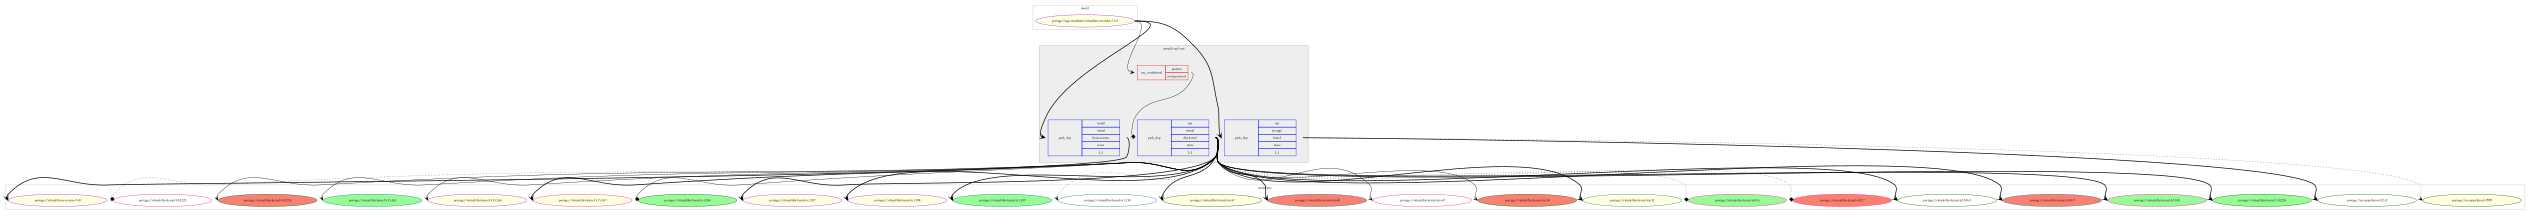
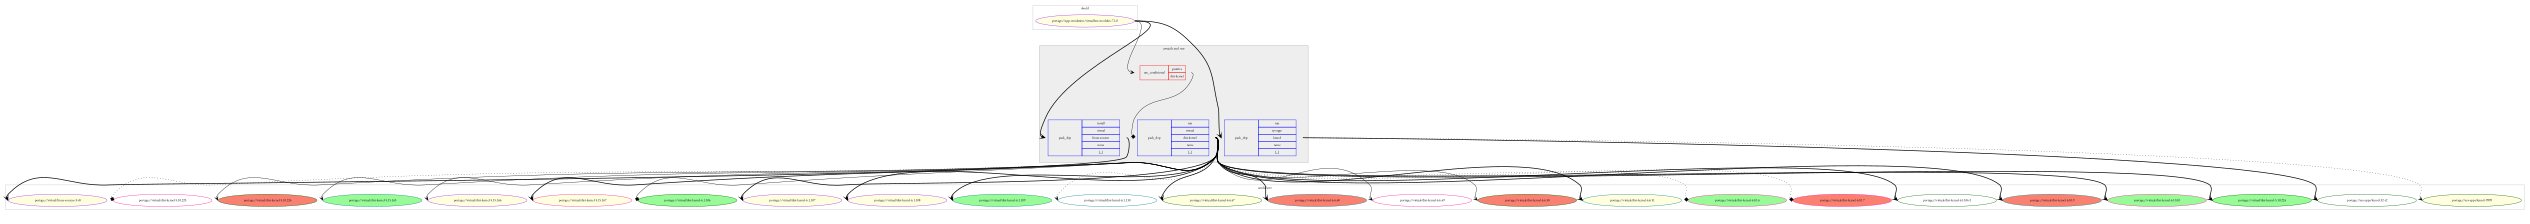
node "use_conditional": text "portage-kernel" -> "dist-kernel"
